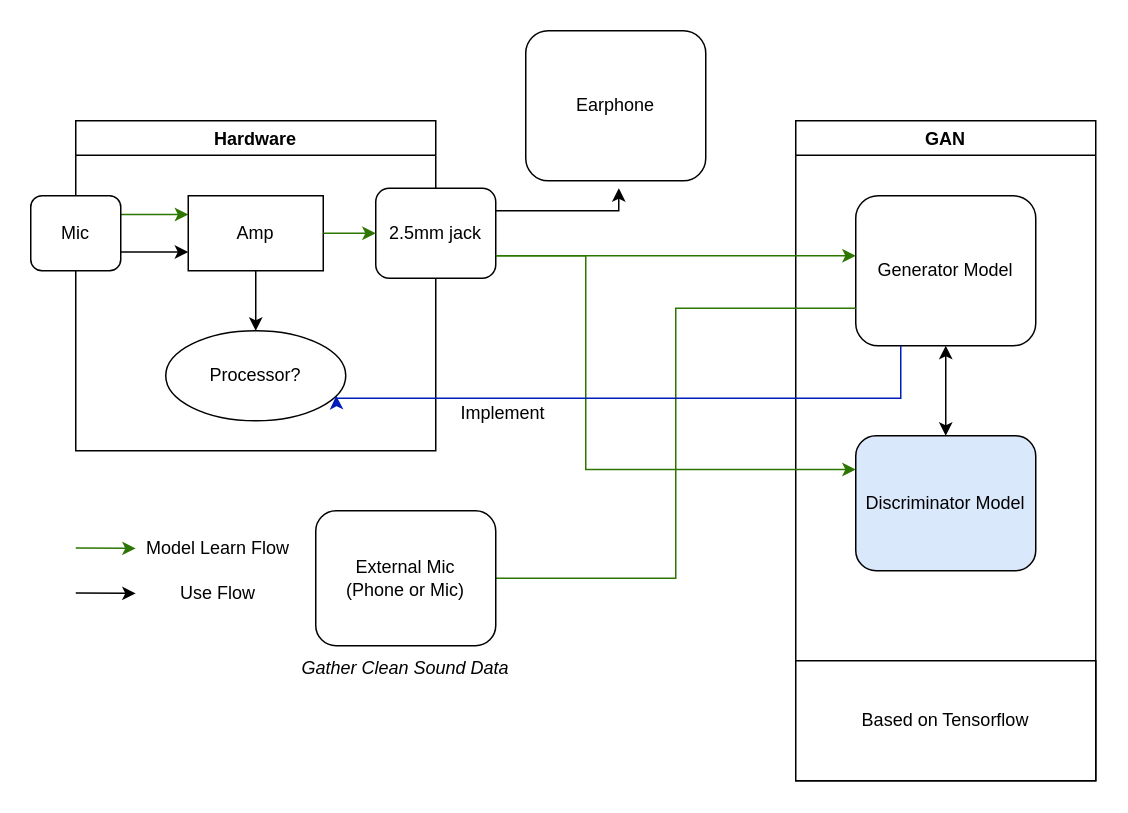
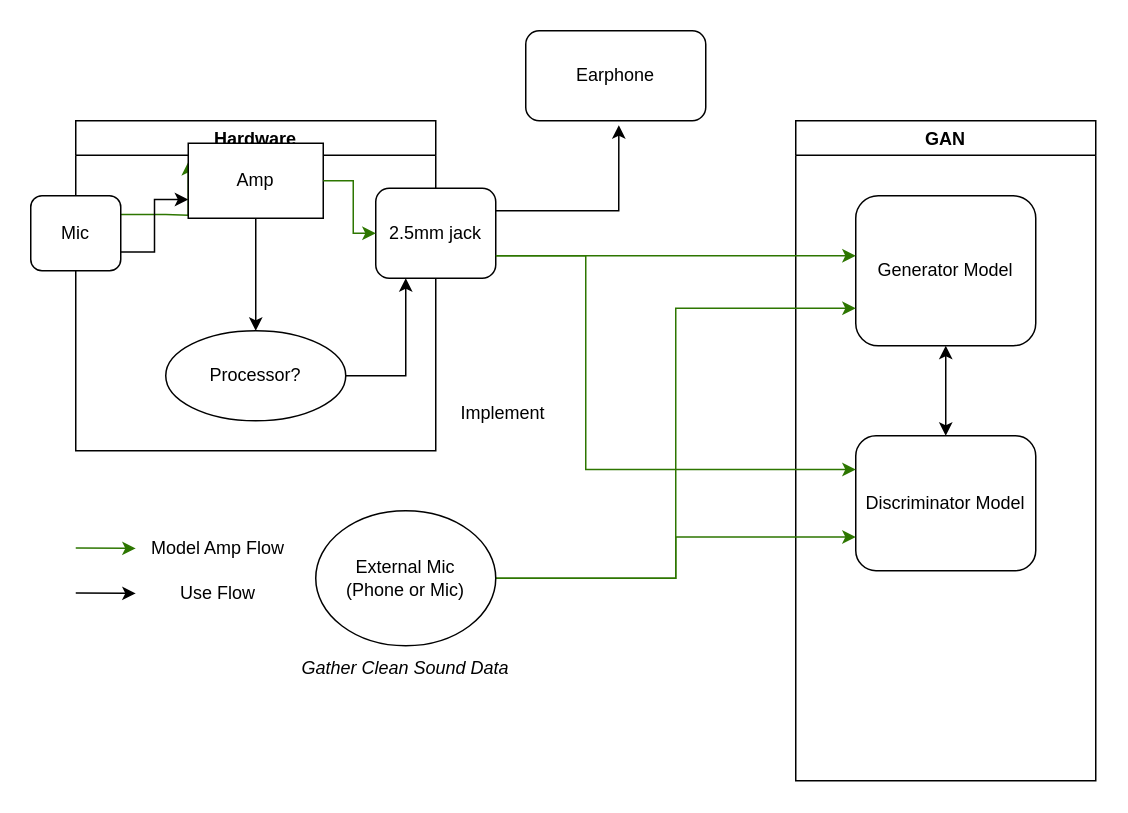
node "Earphone": size 180x150 -> 180x90
node "Amp": moved (256, 233) -> (256, 181)
edge "Generator Model" -- "External Mic (Phone or Mic)": arrowhead none -> classic
edge "Processor?" -> "2.5mm jack": added
edge "Generator Model" -> "Processor?": removed
node "Discriminator Model": fillcolor #dae8fc -> #ffffff
edge "External Mic (Phone or Mic)" -> "Discriminator Model": added
node "Model Learn Flow": label "Model Learn Flow" -> "Model Amp Flow"
node "External Mic (Phone or Mic)": shape rounded rectangle -> ellipse
node "Based on Tensorflow": removed
